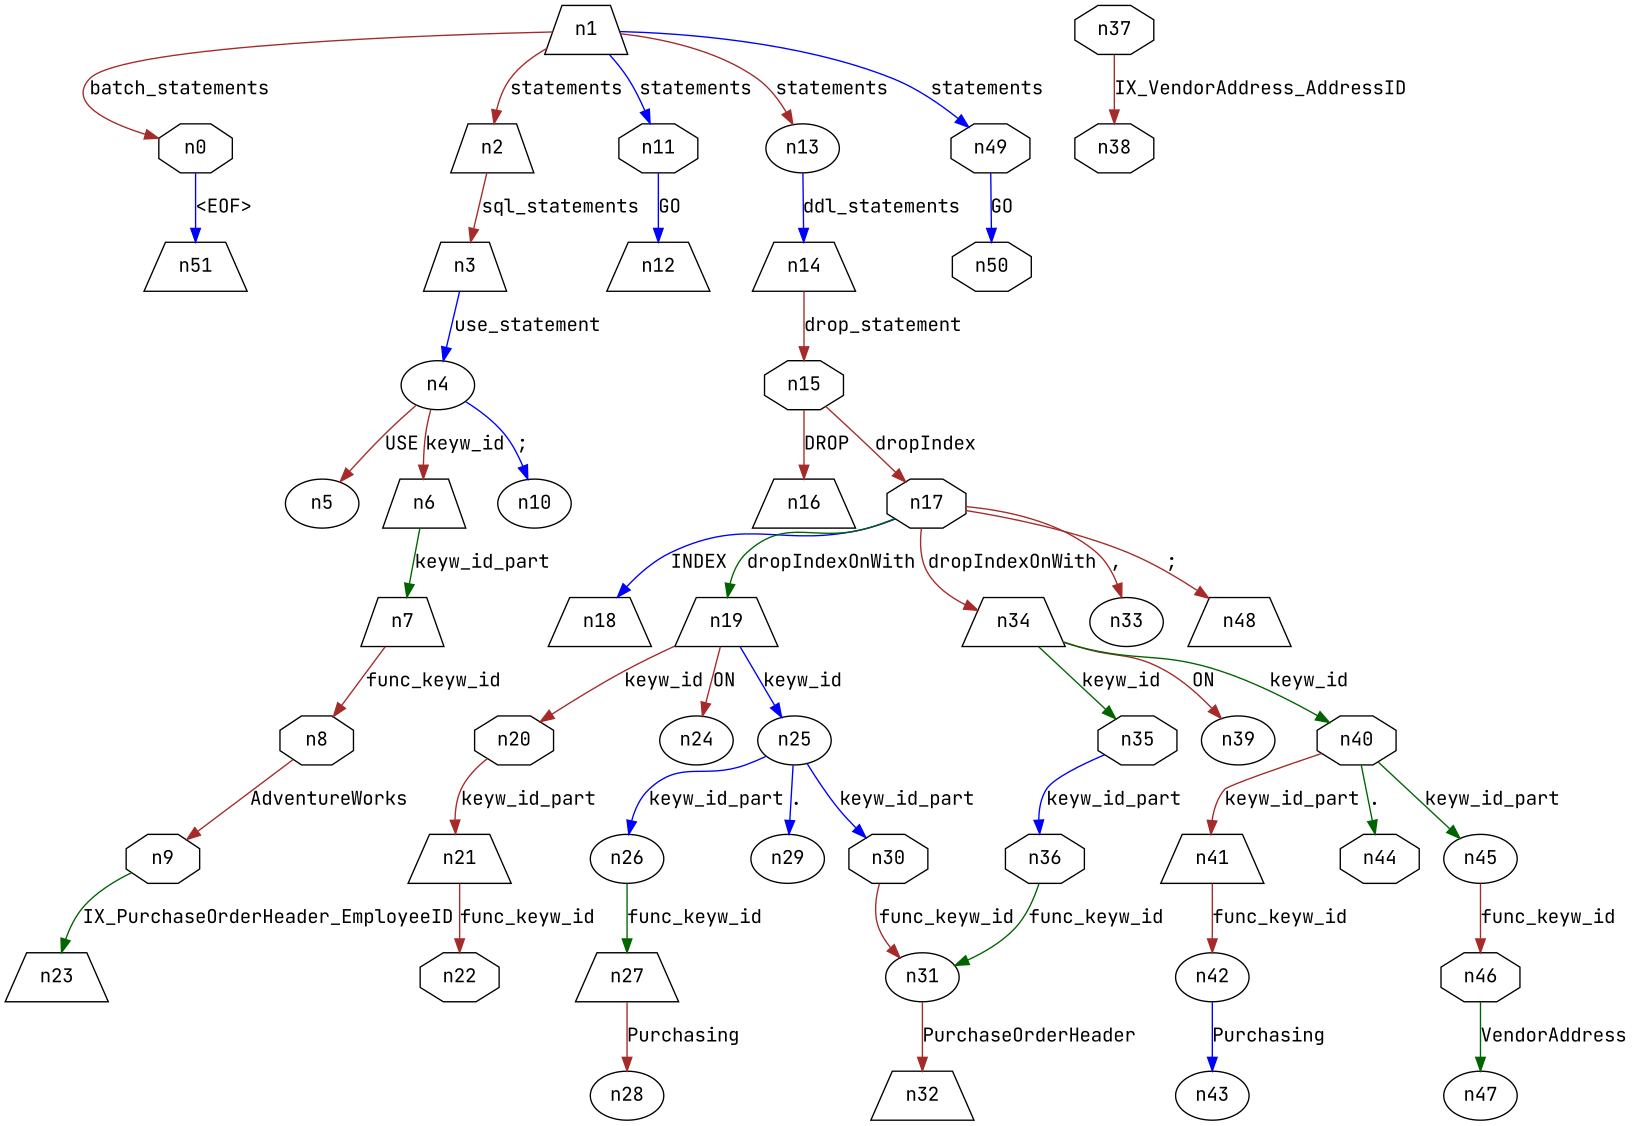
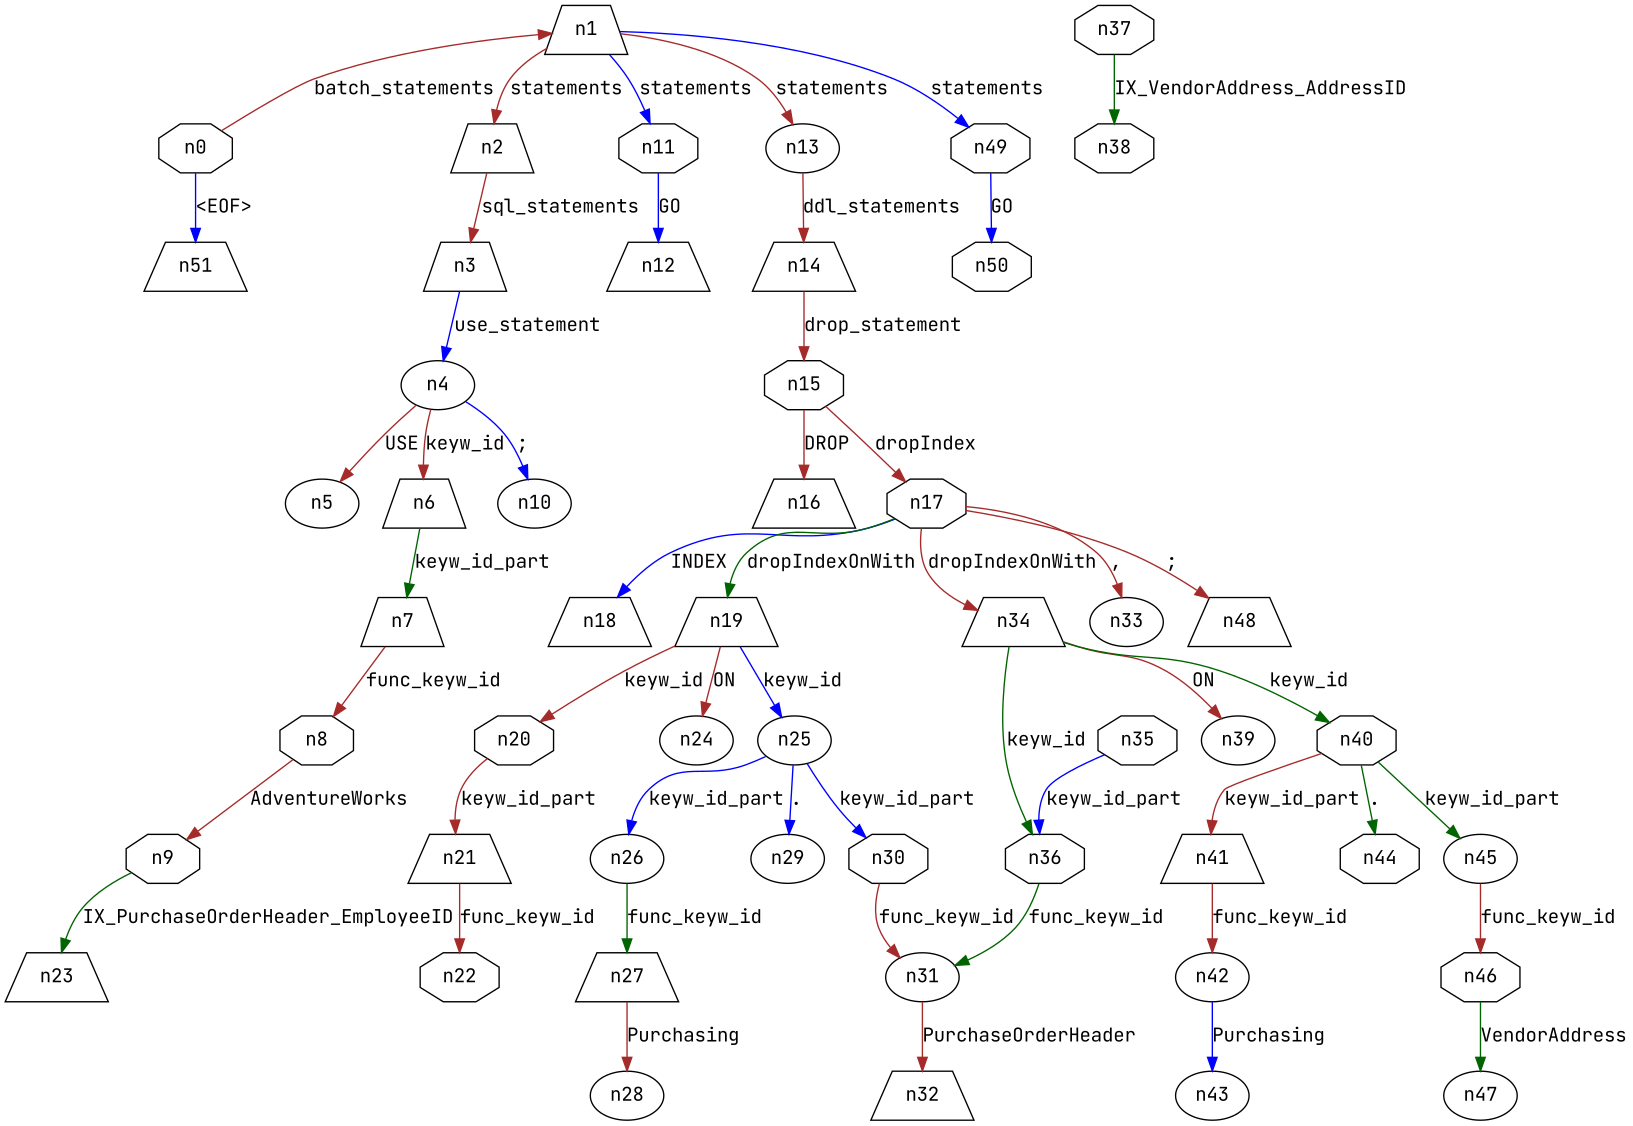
edge "n1" -> "n0": reversed
edge "n37" -> "n38": color brown -> darkgreen
edge "n13" -> "n14": color blue -> brown
edge "n34" -> "n35": now "n34" -> "n36"
